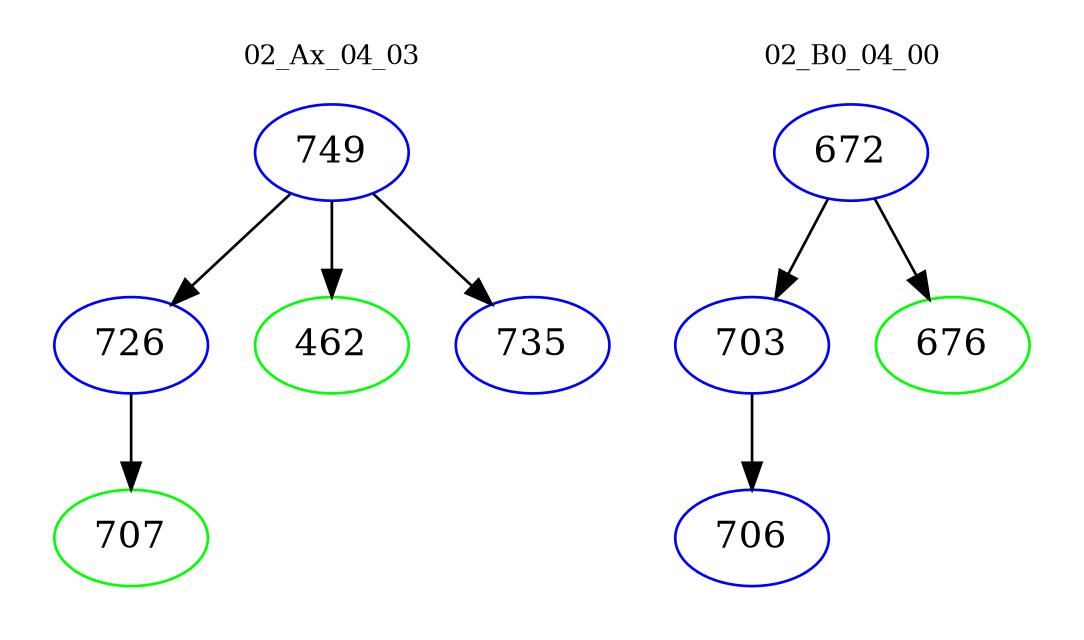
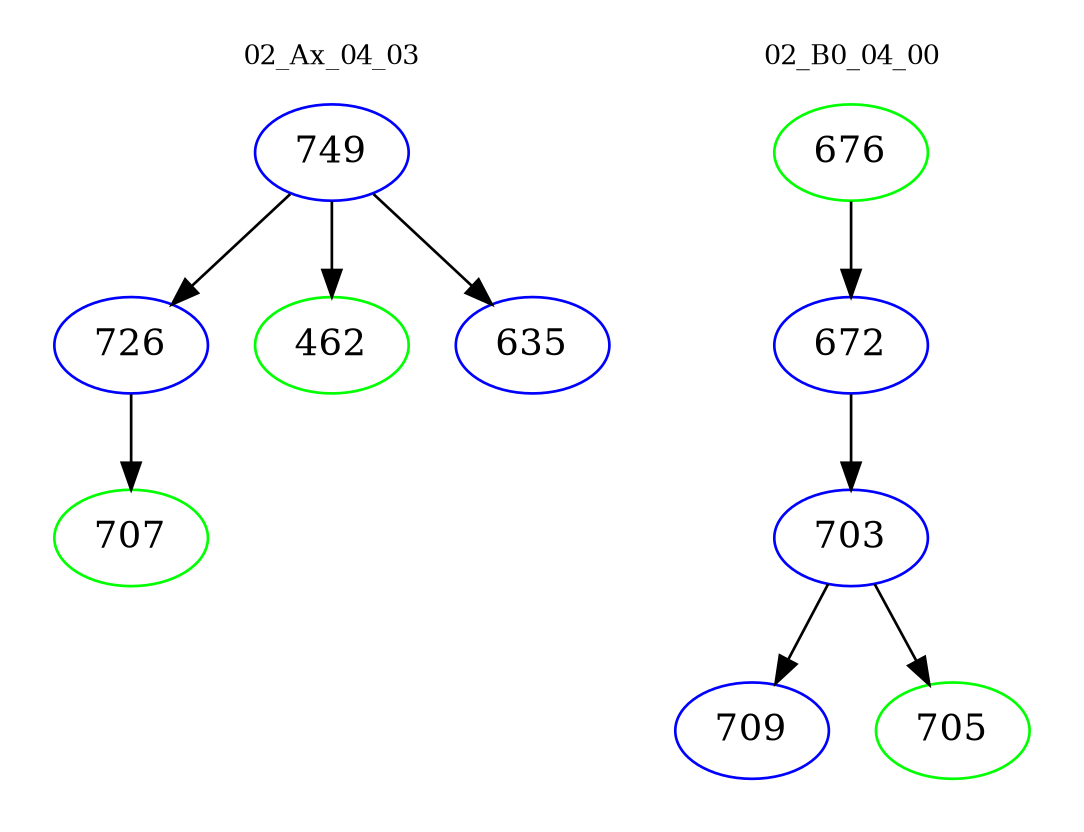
edge "672" -> "676": reversed
node "735": label "735" -> "635"
node "706": label "706" -> "709"
node "705": added
